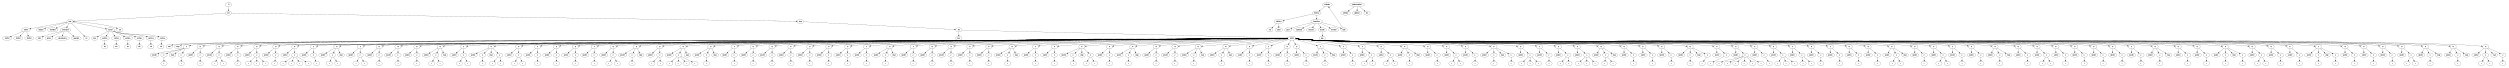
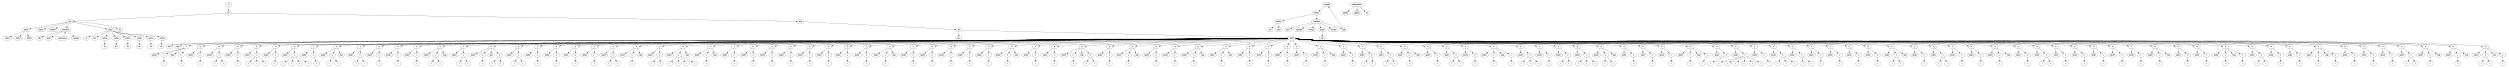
edge "front" -> "set": now "castList" -> "set"
edge "docImprint" -> "acheveImprime": reversed
